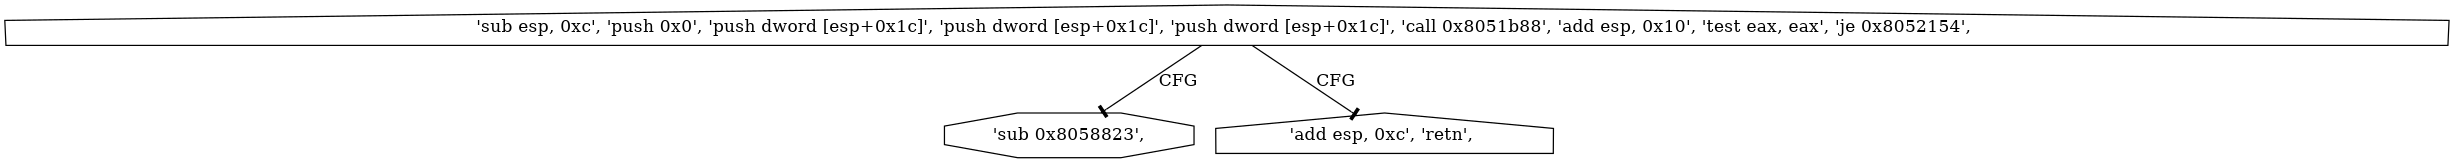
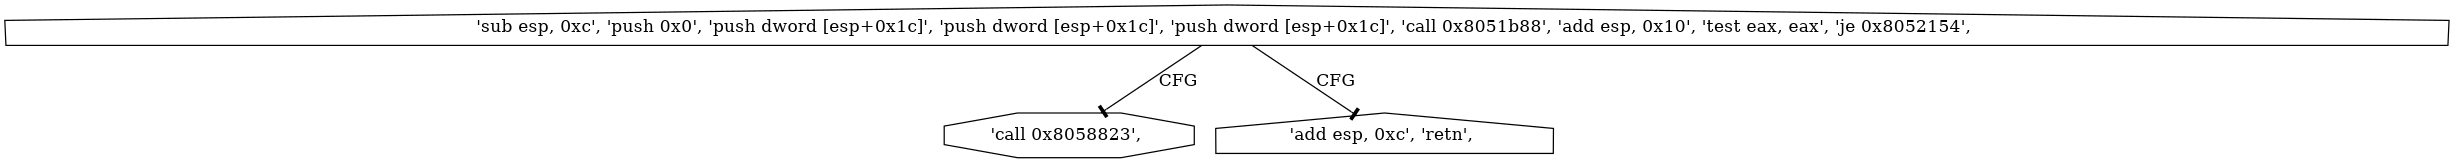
node "'sub 0x8058823',": label "'sub 0x8058823'," -> "'call 0x8058823',"
